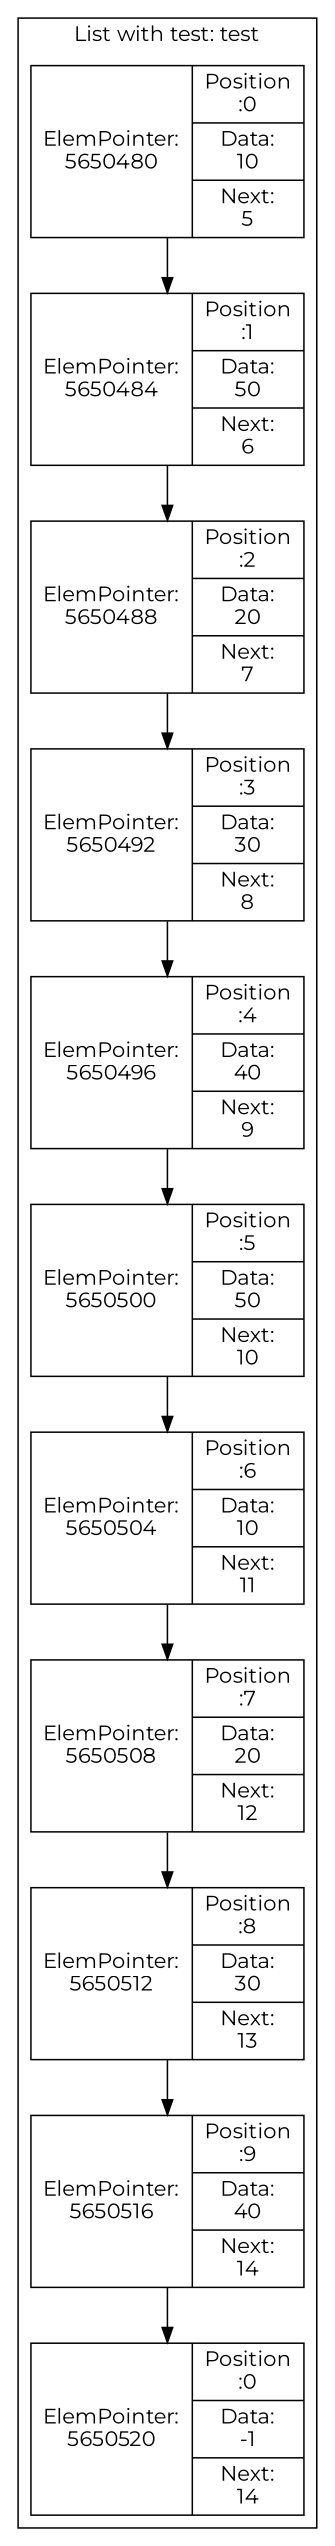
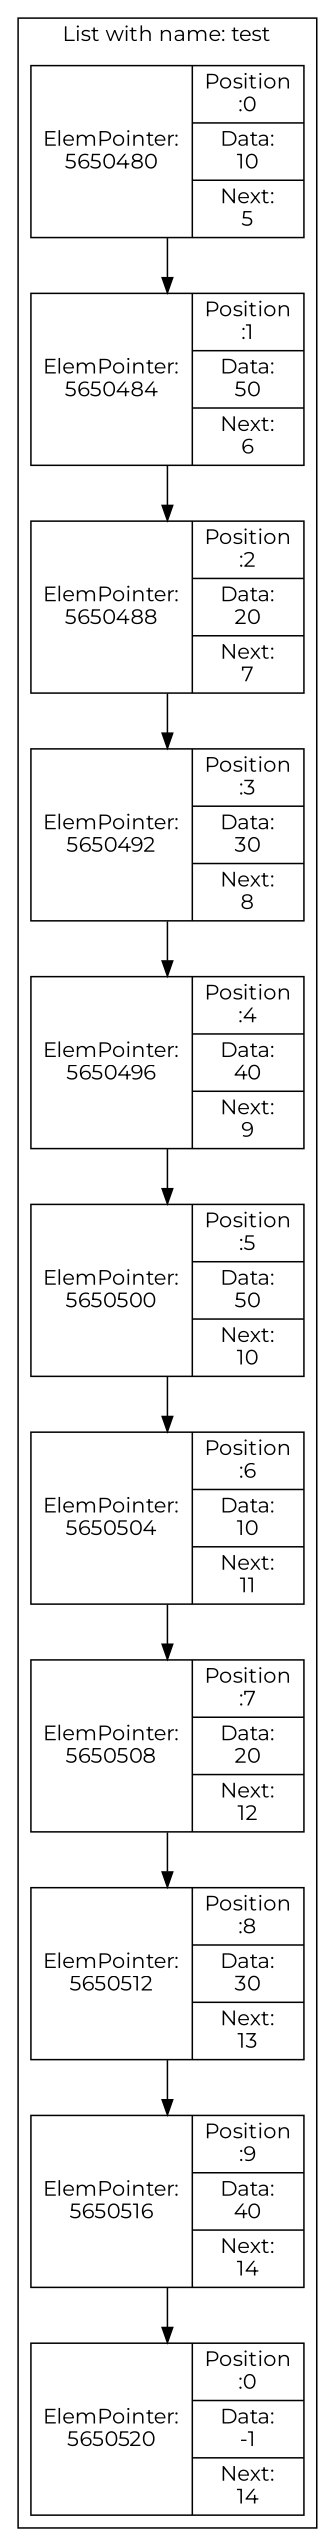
cluster "List with test: test": label "List with test: test" -> "List with name: test"
